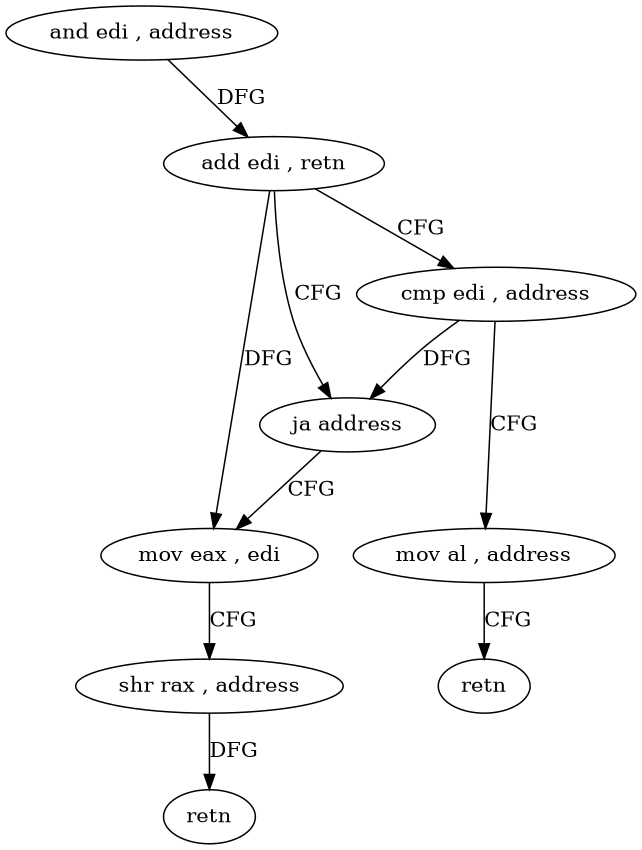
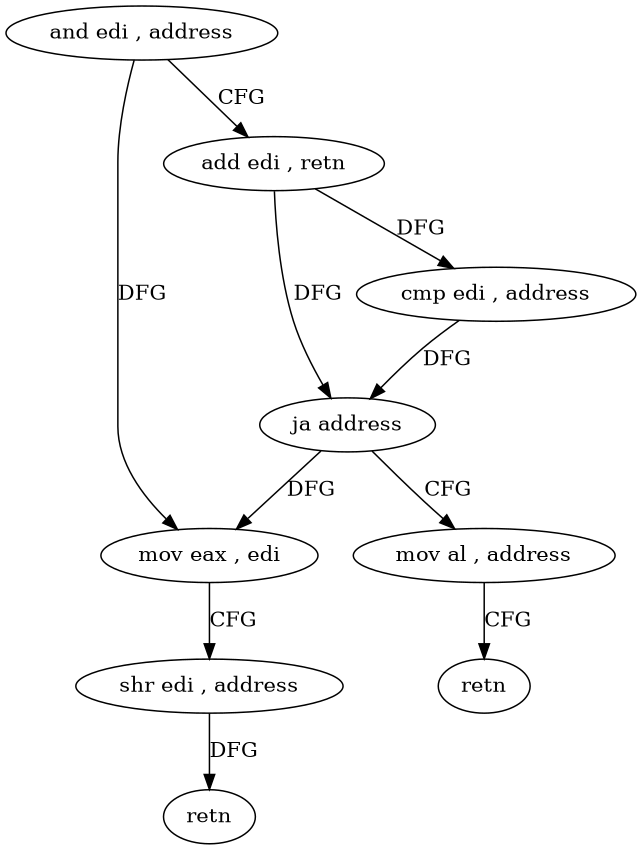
edge "and edi , address" -> "add edi , retn": label "DFG" -> "CFG"
edge "add edi , retn" -> "cmp edi , address": label "CFG" -> "DFG"
edge "add edi , retn" -> "ja address": label "CFG" -> "DFG"
edge "add edi , retn" -> "mov eax , edi": now "and edi , address" -> "mov eax , edi"
edge "cmp edi , address" -> "mov al , address": now "ja address" -> "mov al , address"
edge "ja address" -> "mov eax , edi": label "CFG" -> "DFG"
node "shr rax , address": label "shr rax , address" -> "shr edi , address"
